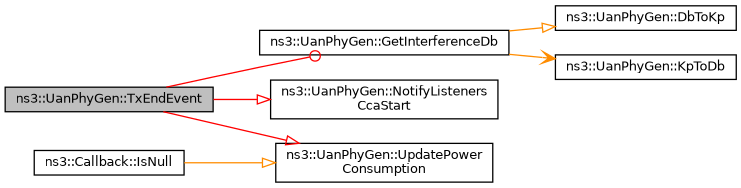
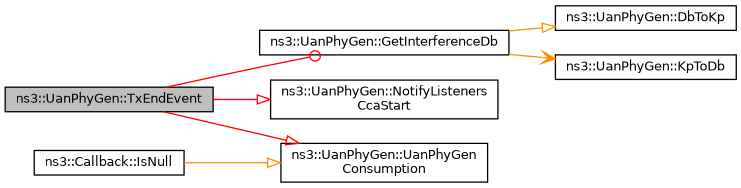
node "ns3::UanPhyGen::UpdatePower Consumption": label "ns3::UanPhyGen::UpdatePower Consumption" -> "ns3::UanPhyGen::UanPhyGen Consumption"
